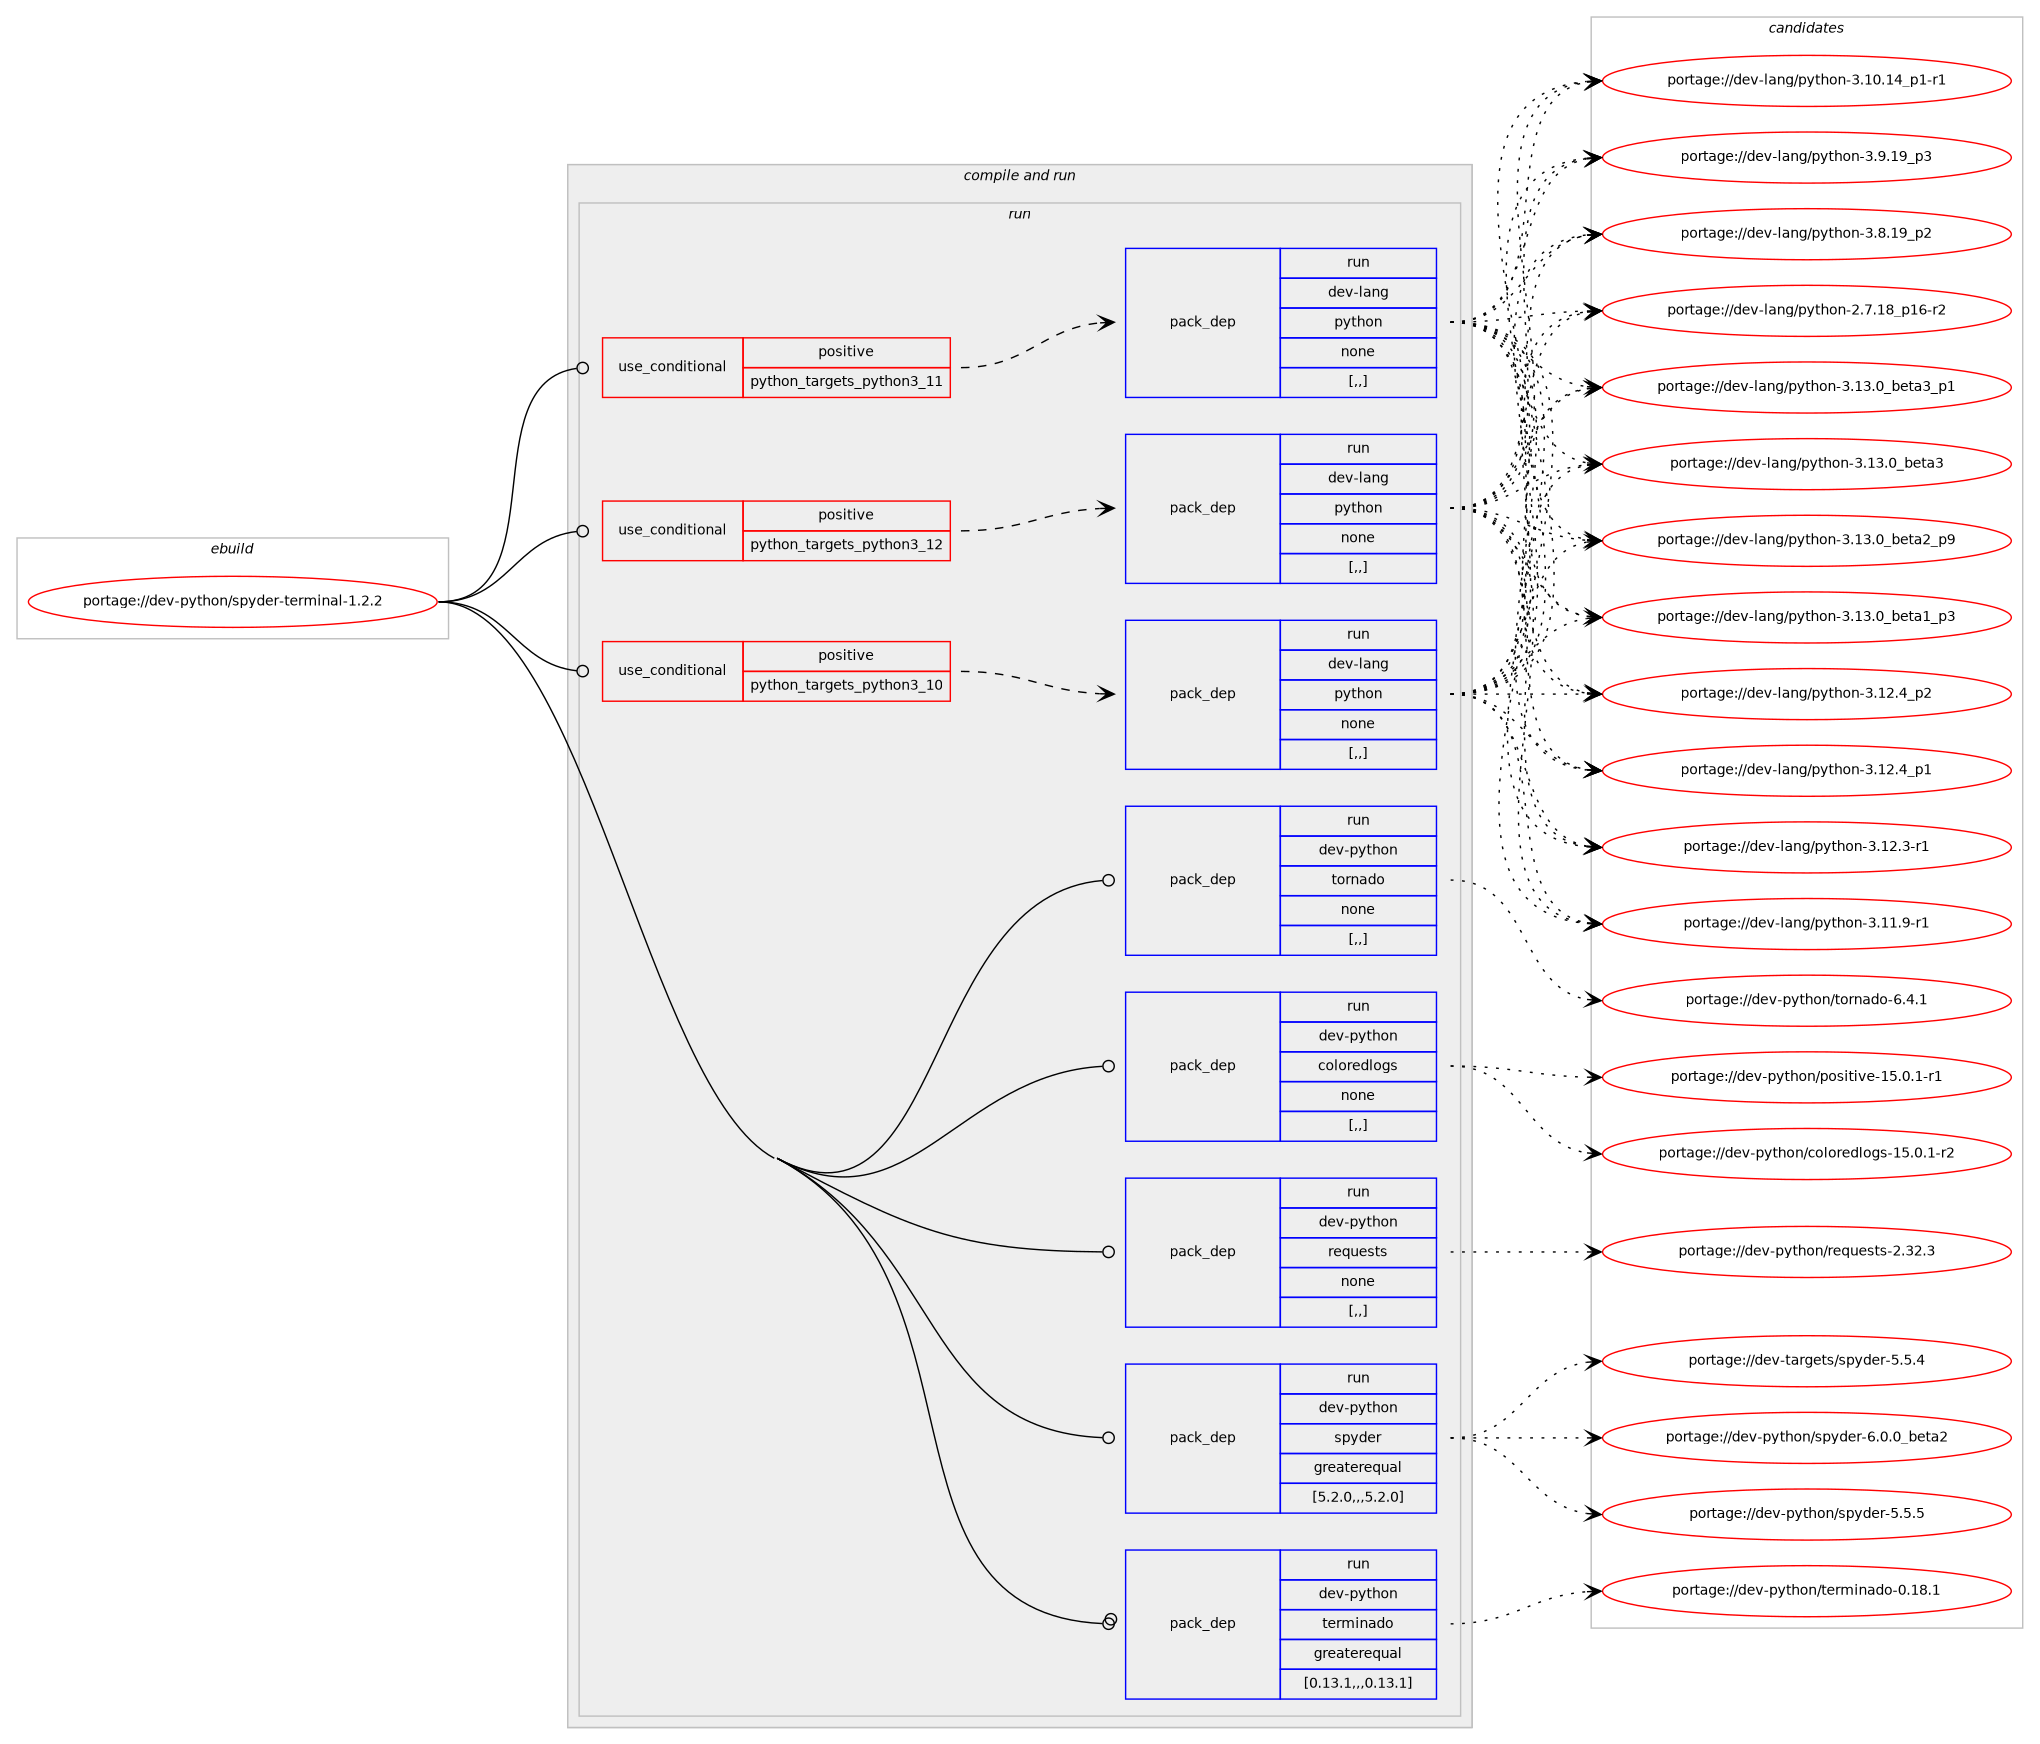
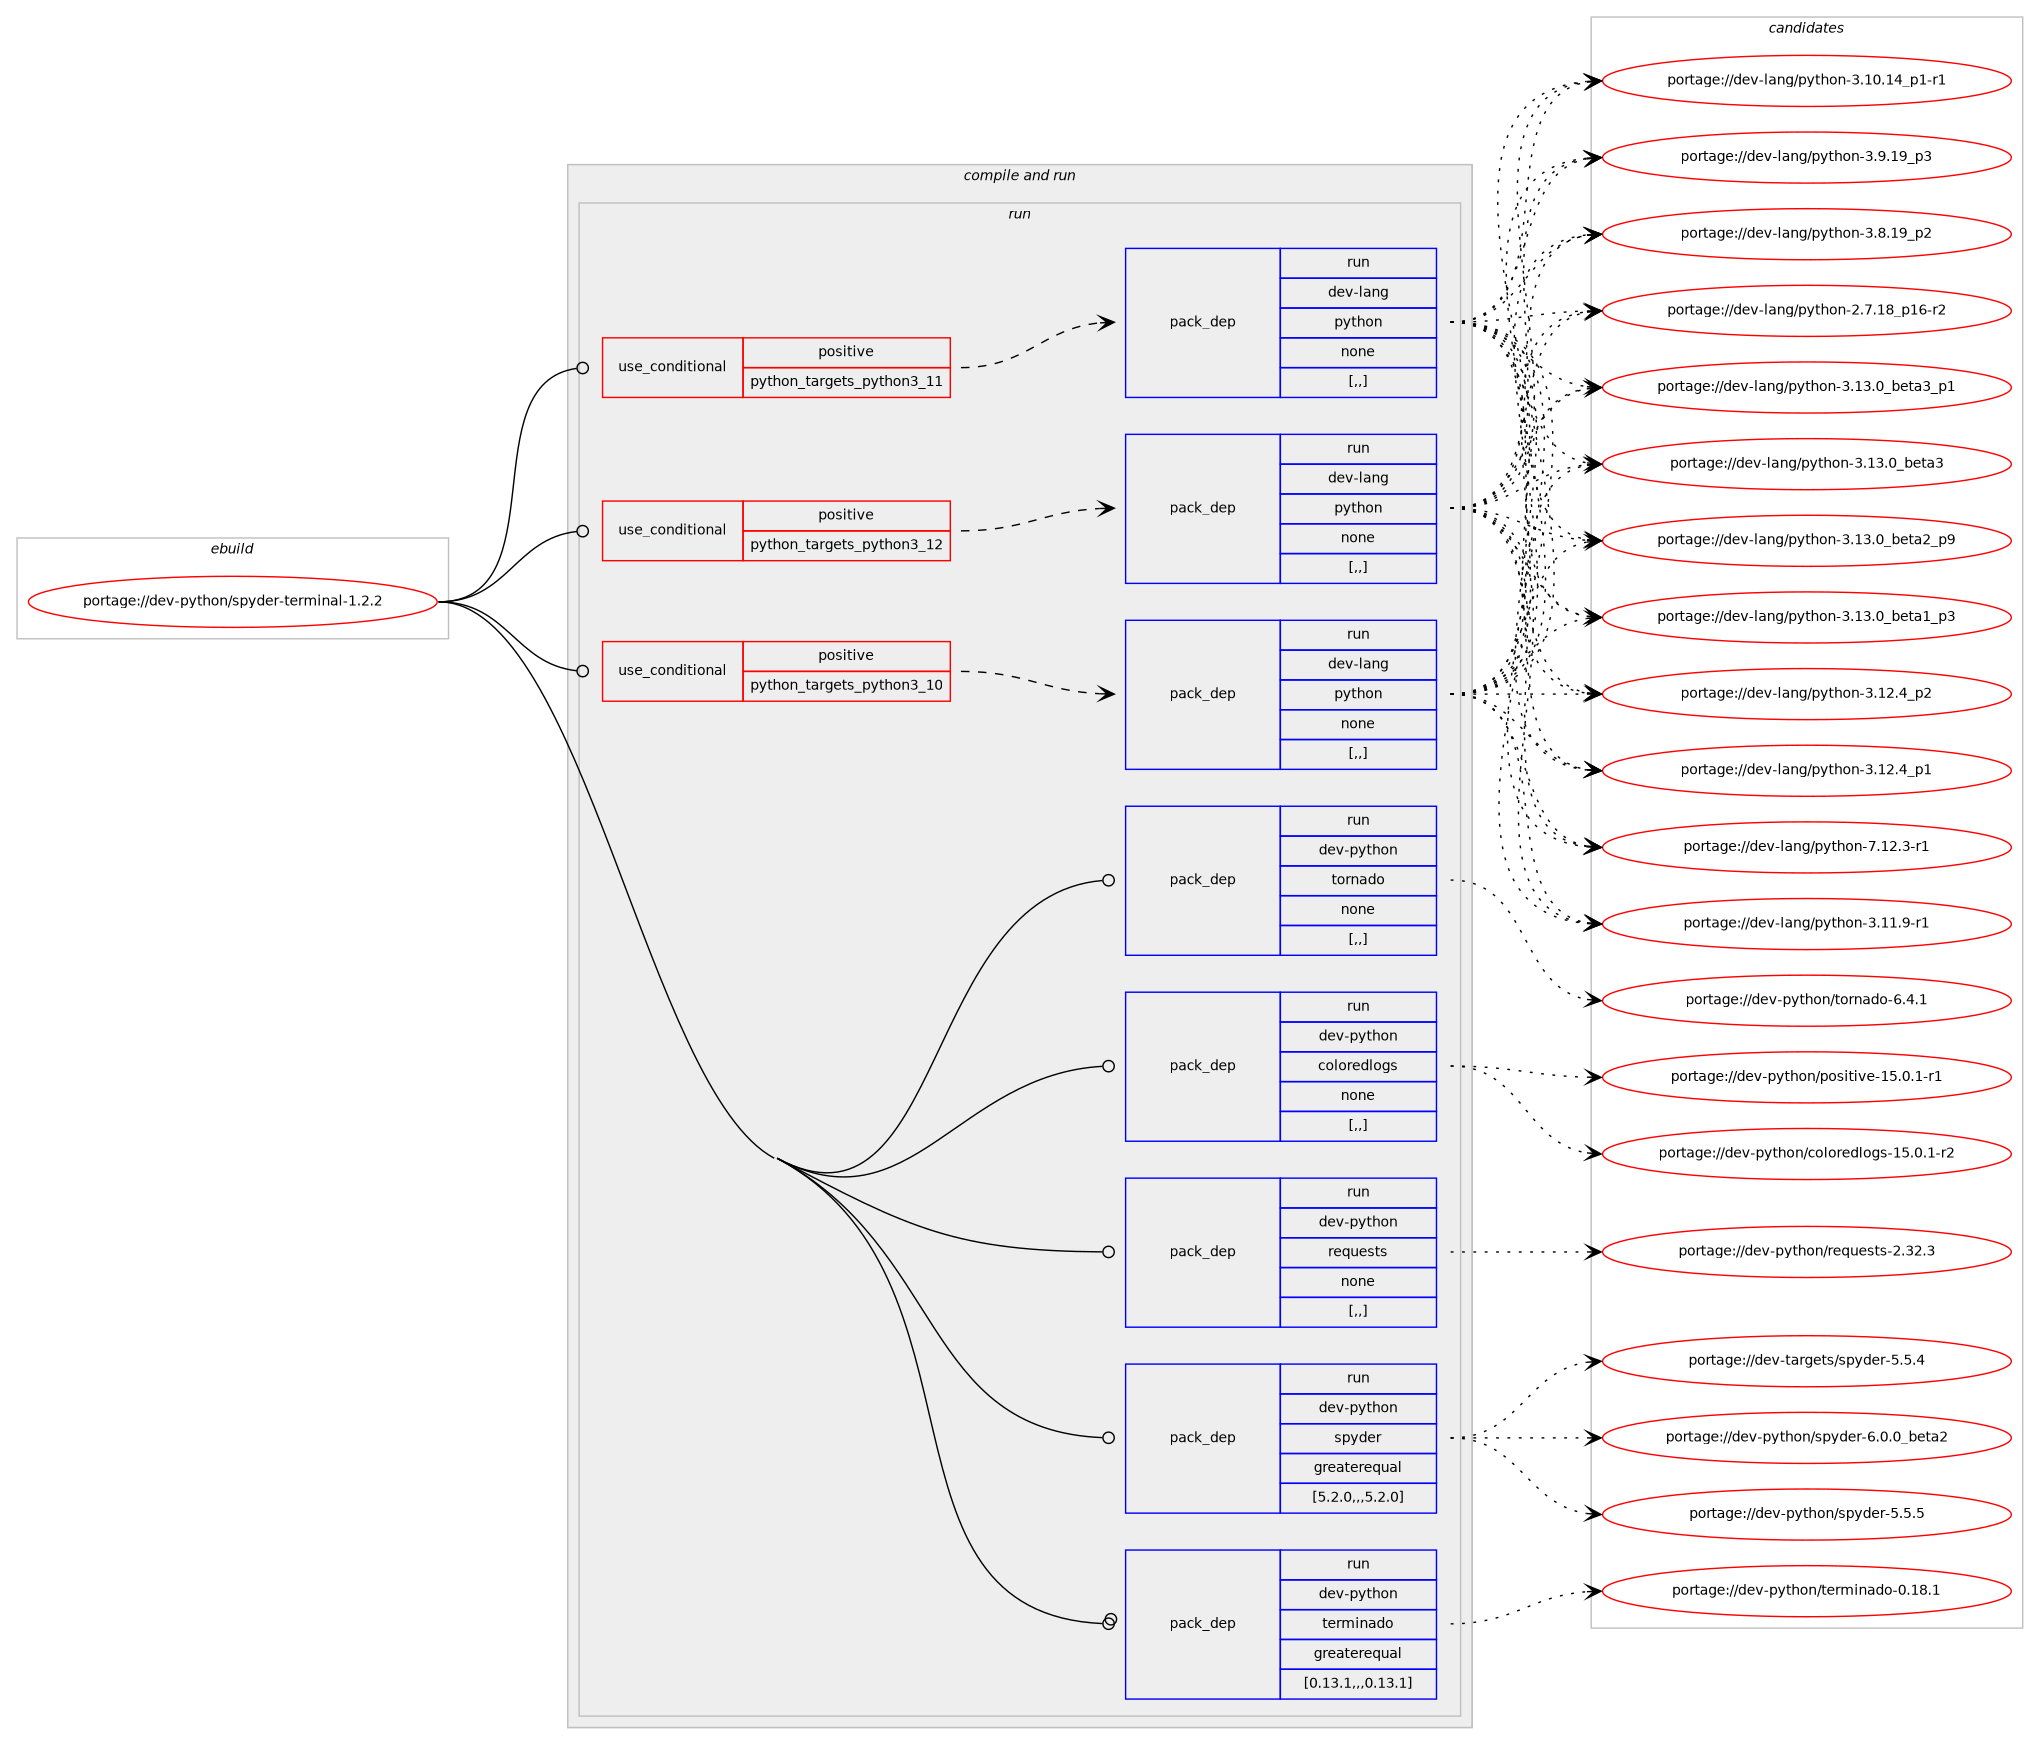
node "portage://dev-lang/python-3.12.3-r1": label "portage://dev-lang/python-3.12.3-r1" -> "portage://dev-lang/python-7.12.3-r1"
